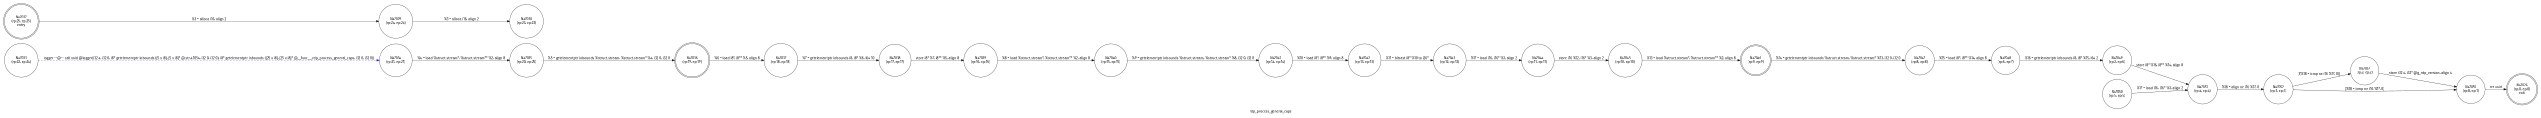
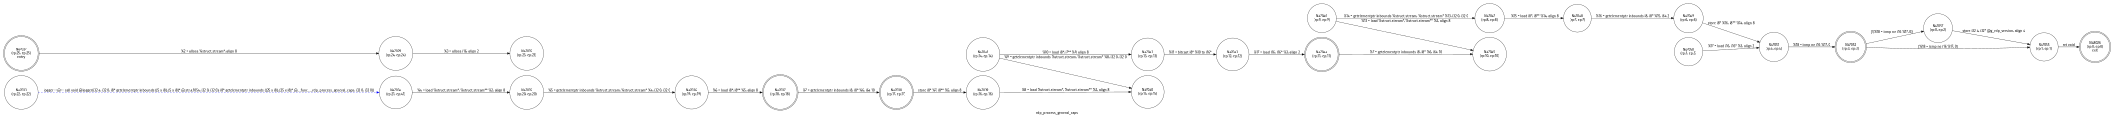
edge "N47027 (rp:25, ep:25) entry" -> "N47029 (rp:24, ep:24)": label "%3 = alloca i16, align 2" -> "%2 = alloca %struct.stream*, align 8"
node "N47030 (rp:23, ep:23)": label "N47030 (rp:23, ep:23)" -> "N47035 (rp:23, ep:23)"
edge "N47041 (rp:14, ep:14)" -> "N47042 (rp:13, ep:13)": label "%10 = load i8*, i8** %9, align 8" -> "%10 = load i8*, i7** %9, align 8"
edge "N47042 (rp:13, ep:13)" -> "N47043 (rp:12, ep:12)": label "%11 = bitcast i8* %10 to i26*" -> "%11 = bitcast i8* %10 to i16*"
edge "N47044 (rp:11, ep:11)" -> "N47045 (rp:10, ep:10)": label "store i16 %12, i16* %3, align 2" -> "%7 = getelementptr inbounds i8, i8* %6, i64 10"
node "N47033 (rp:22, ep:24)": label "N47033 (rp:22, ep:24)" -> "N47033 (rp:22, ep:22)"
node "N47034 (rp:21, ep:21)": label "N47034 (rp:21, ep:21)" -> "N47034 (rp:21, ep:41)"
node "N47035 (rp:20, ep:25)": label "N47035 (rp:20, ep:25)" -> "N47035 (rp:20, ep:20)"
node "N47036 (rp:19, ep:19)": shape doublecircle -> circle
node "N47037 (rp:18, ep:18)": shape circle -> doublecircle
node "N47038 (rp:17, ep:17)": shape circle -> doublecircle
edge "N47040 (rp:15, ep:15)" -> "N47041 (rp:14, ep:14)": reversed
node "N47044 (rp:11, ep:11)": shape circle -> doublecircle
edge "N47045 (rp:10, ep:10)" -> "N47046 (rp:9, ep:9)": reversed
node "N47046 (rp:9, ep:9)": shape doublecircle -> circle
node "N47048 (rp:6, ep:7)": label "N47048 (rp:6, ep:7)" -> "N47048 (rp:7, ep:7)"
node "N47049 (rp:2, ep:6)": label "N47049 (rp:2, ep:6)" -> "N47049 (rp:6, ep:6)"
node "N47057 (rp:2, ep:2)": label "N47057 (rp:2, ep:2)" -> "N47057 (rp:0, ep:2)"
edge "N47051 (rp:4, ep:4)" -> "N47052 (rp:3, ep:3)": label "%18 = align ne i16 %17, 0" -> "%18 = icmp ne i16 %17, 0"
node "N47052 (rp:3, ep:3)": shape circle -> doublecircle
node "N47055 (rp:8, ep:1)": label "N47055 (rp:8, ep:1)" -> "N47055 (rp:1, ep:1)"
node "N47026 (rp:0, ep:0) exit": label "N47026 (rp:0, ep:0) exit" -> "N48026 (rp:0, ep:0) exit"
node "N47050 (rp:5, ep:5)": label "N47050 (rp:5, ep:5)" -> "N47050 (rp:1, ep:5)"
